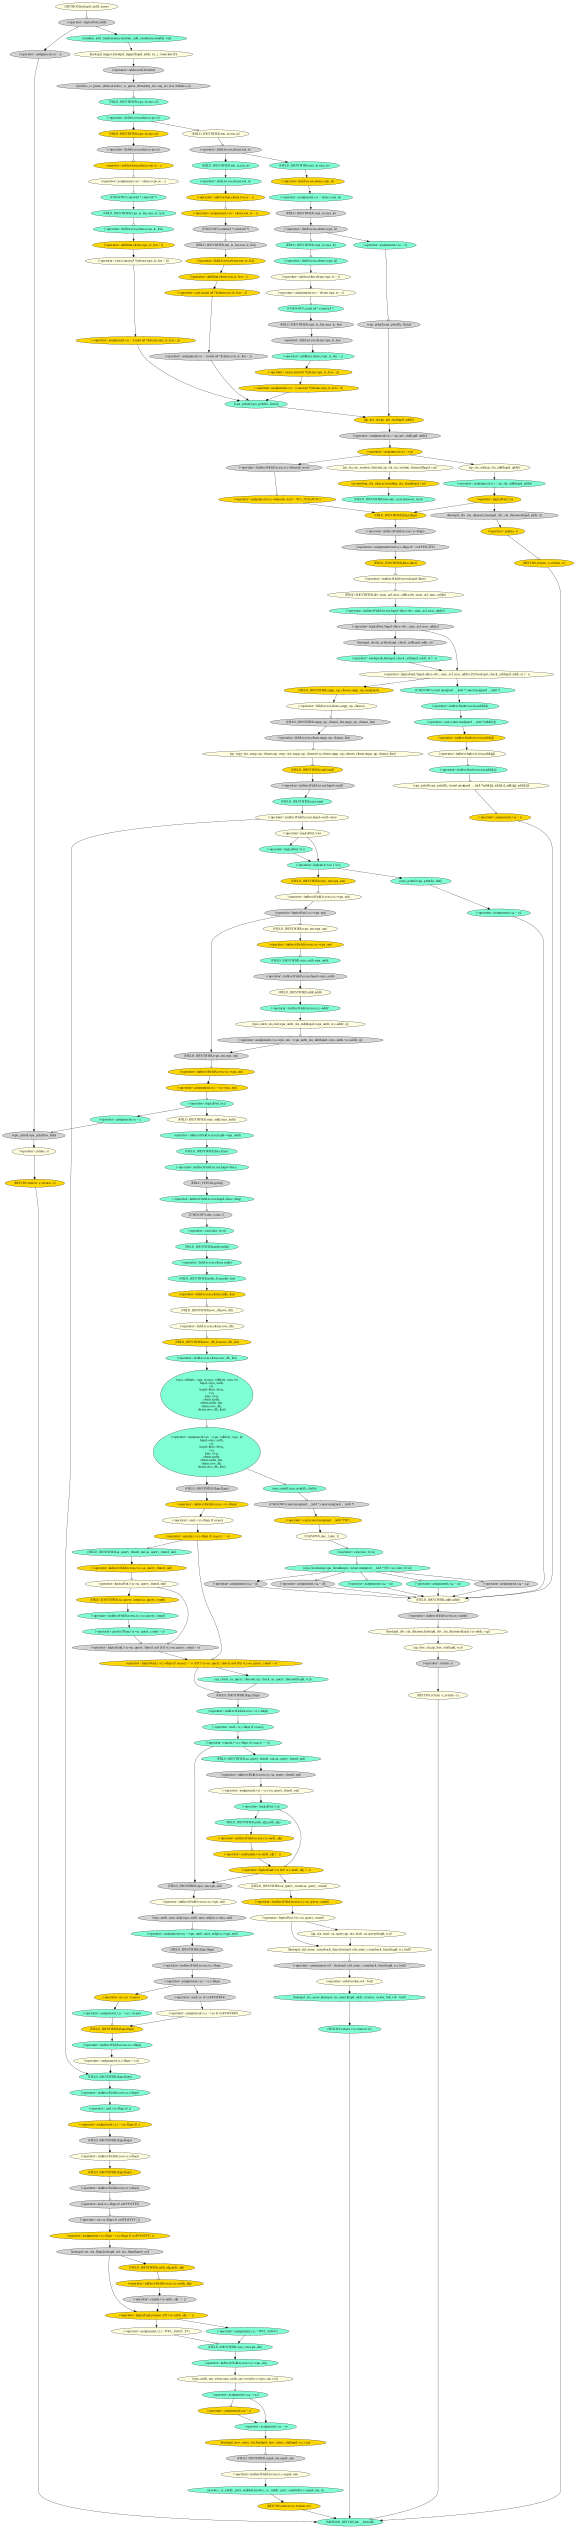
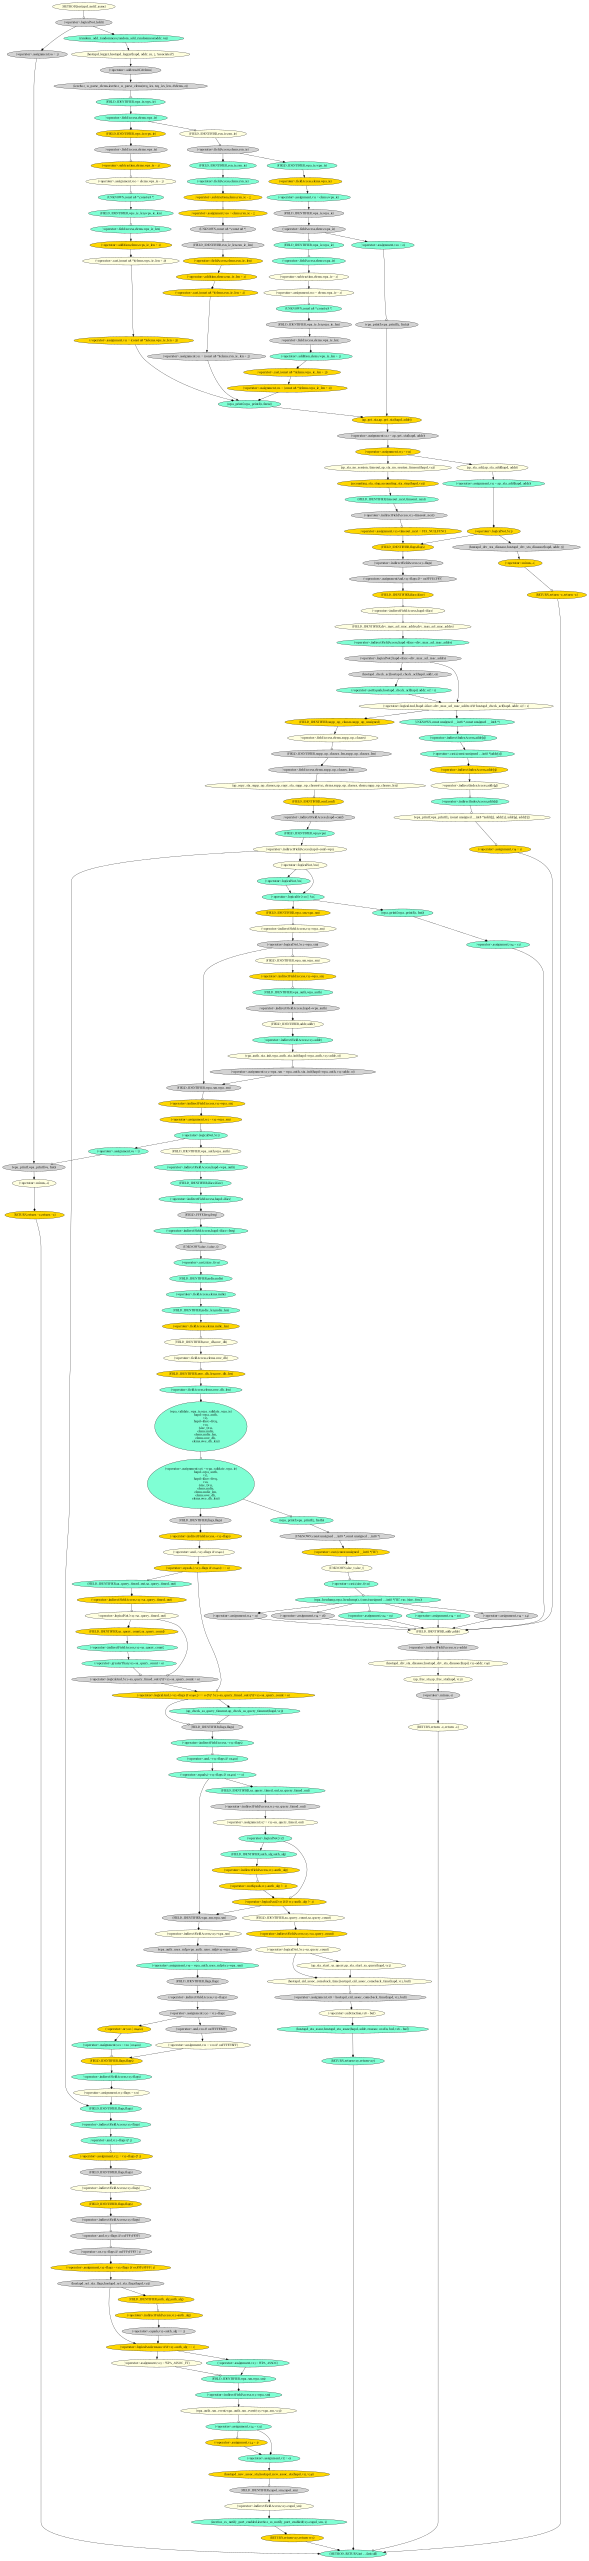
edge "(<operator>.assignment,v13 = v12)" -> "(<operator>.indirectFieldAccess,v13->timeout_next)": now "(FIELD_IDENTIFIER,timeout_next,timeout_next)" -> "(<operator>.indirectFieldAccess,v13->timeout_next)"
